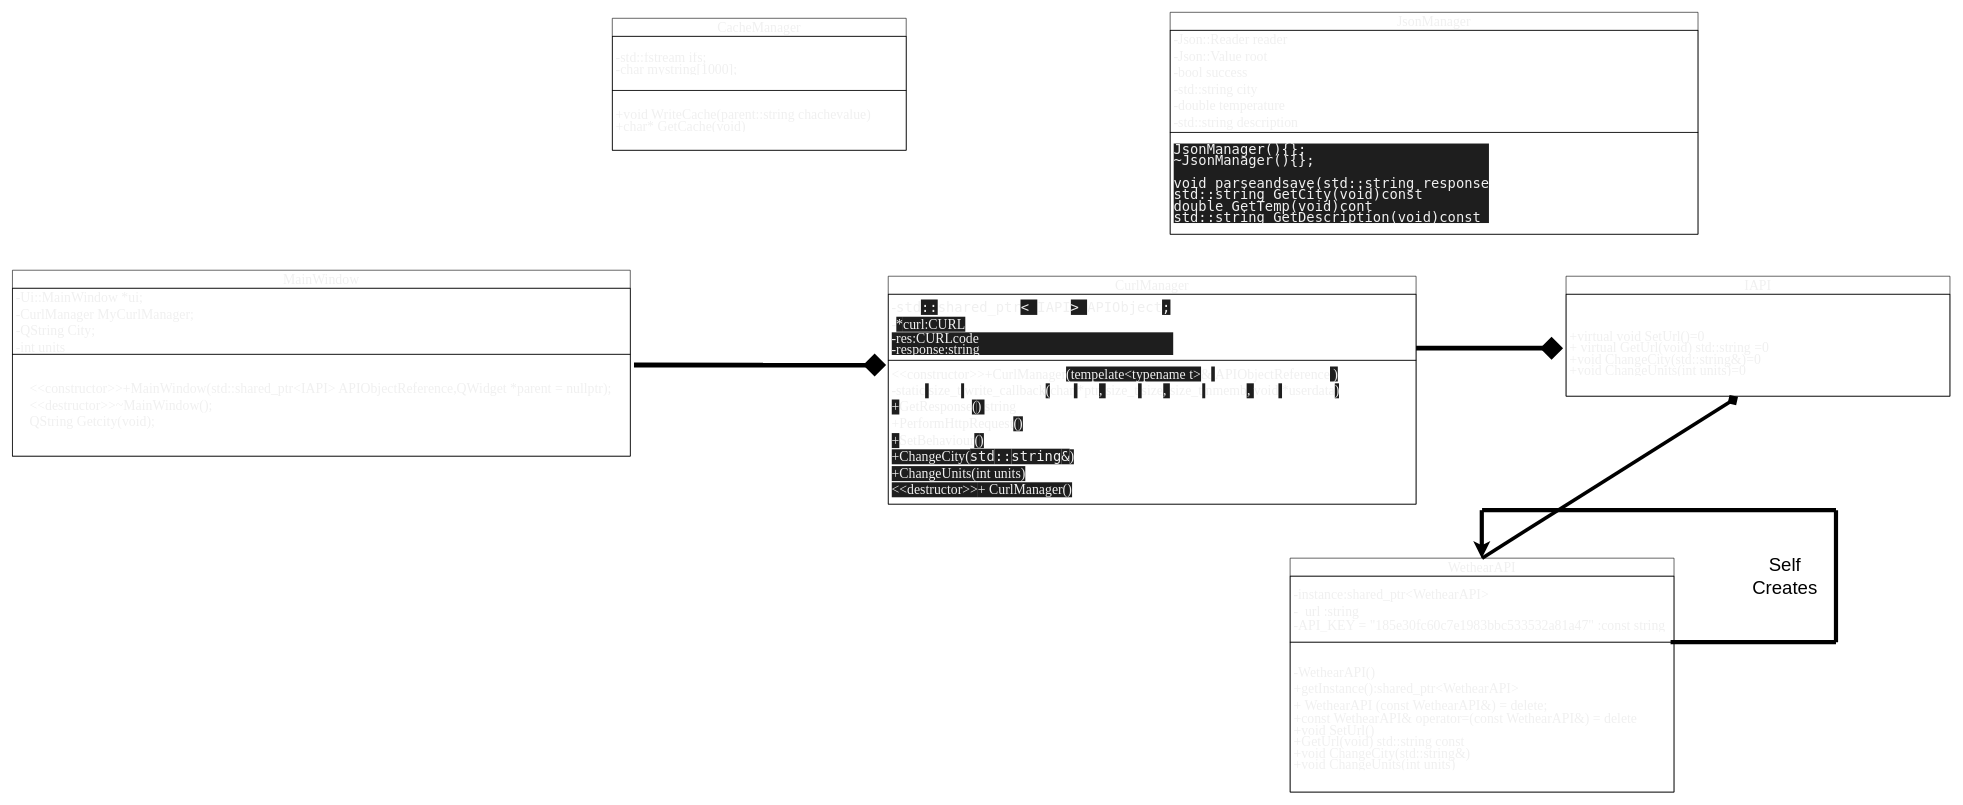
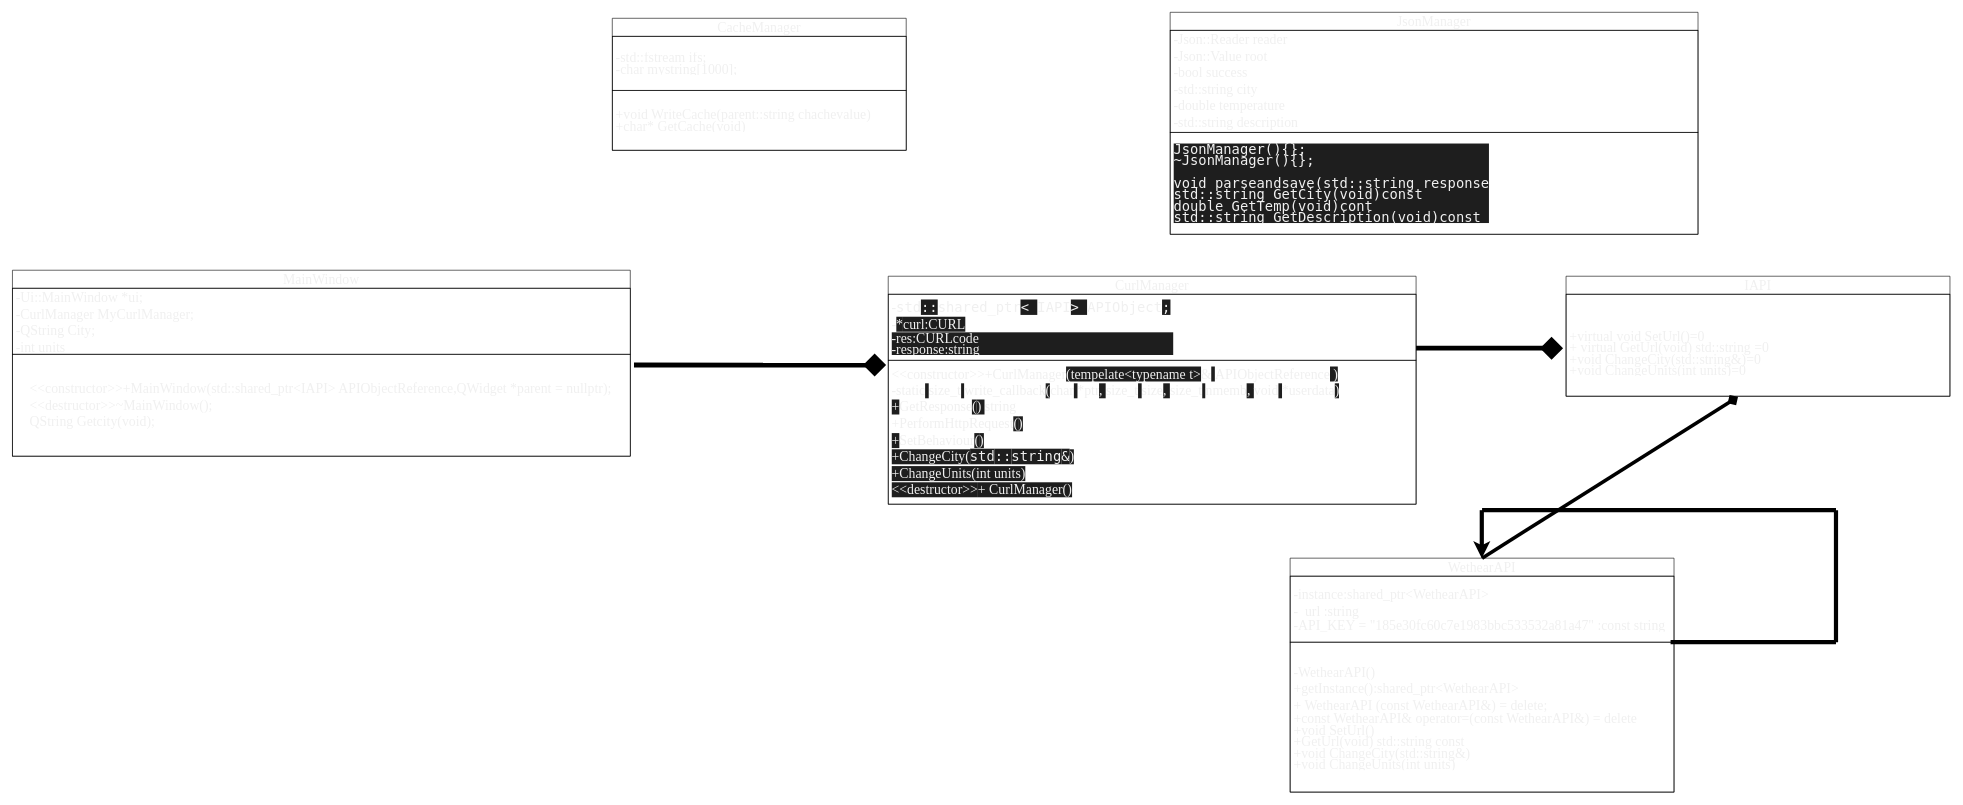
node "Self Creates": removed
